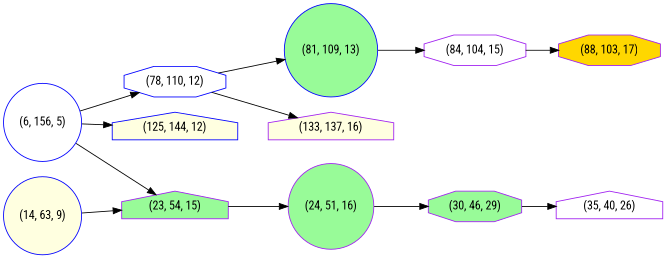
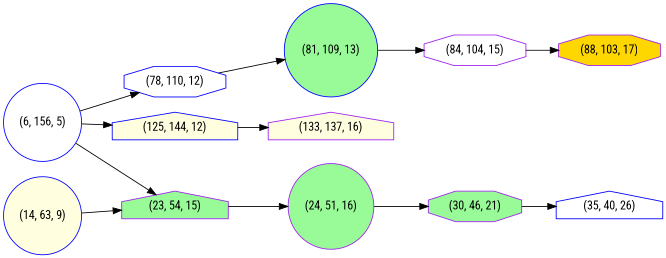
edge "(78, 110, 12)" -> "(133, 137, 16)": now "(125, 144, 12)" -> "(133, 137, 16)"
node "(30, 46, 29)": label "(30, 46, 29)" -> "(30, 46, 21)"
node "(35, 40, 26)": color purple -> blue
